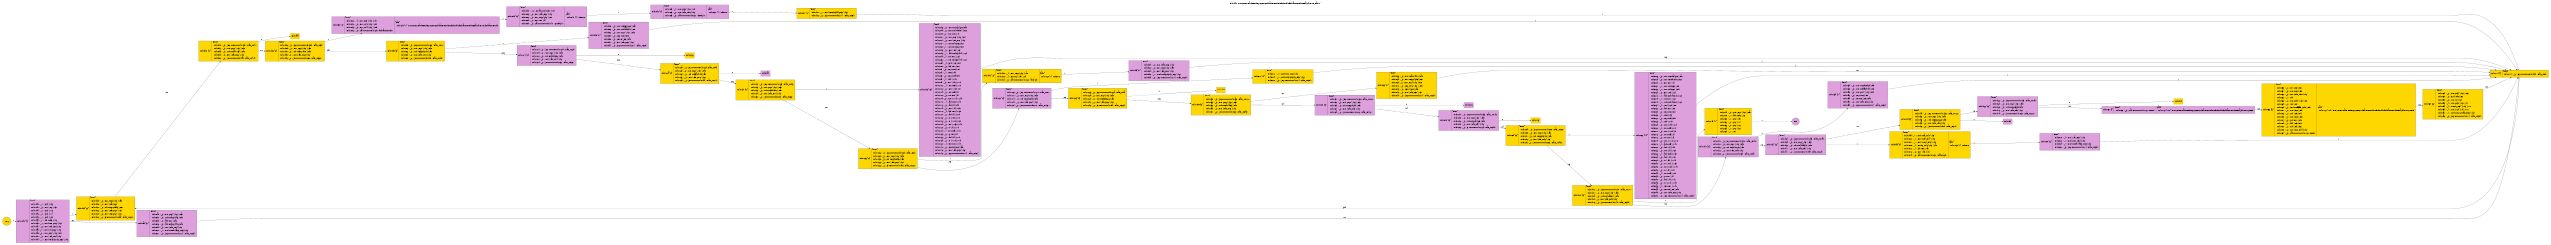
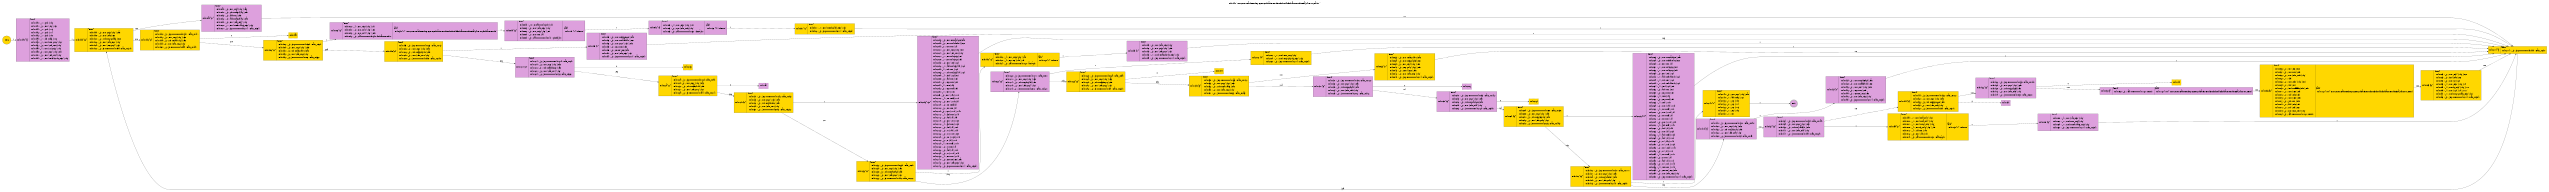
edge "0x401b90 [43]" -> "0x401ead [31]": now "0x401bbb [23]" -> "0x401ead [31]"
